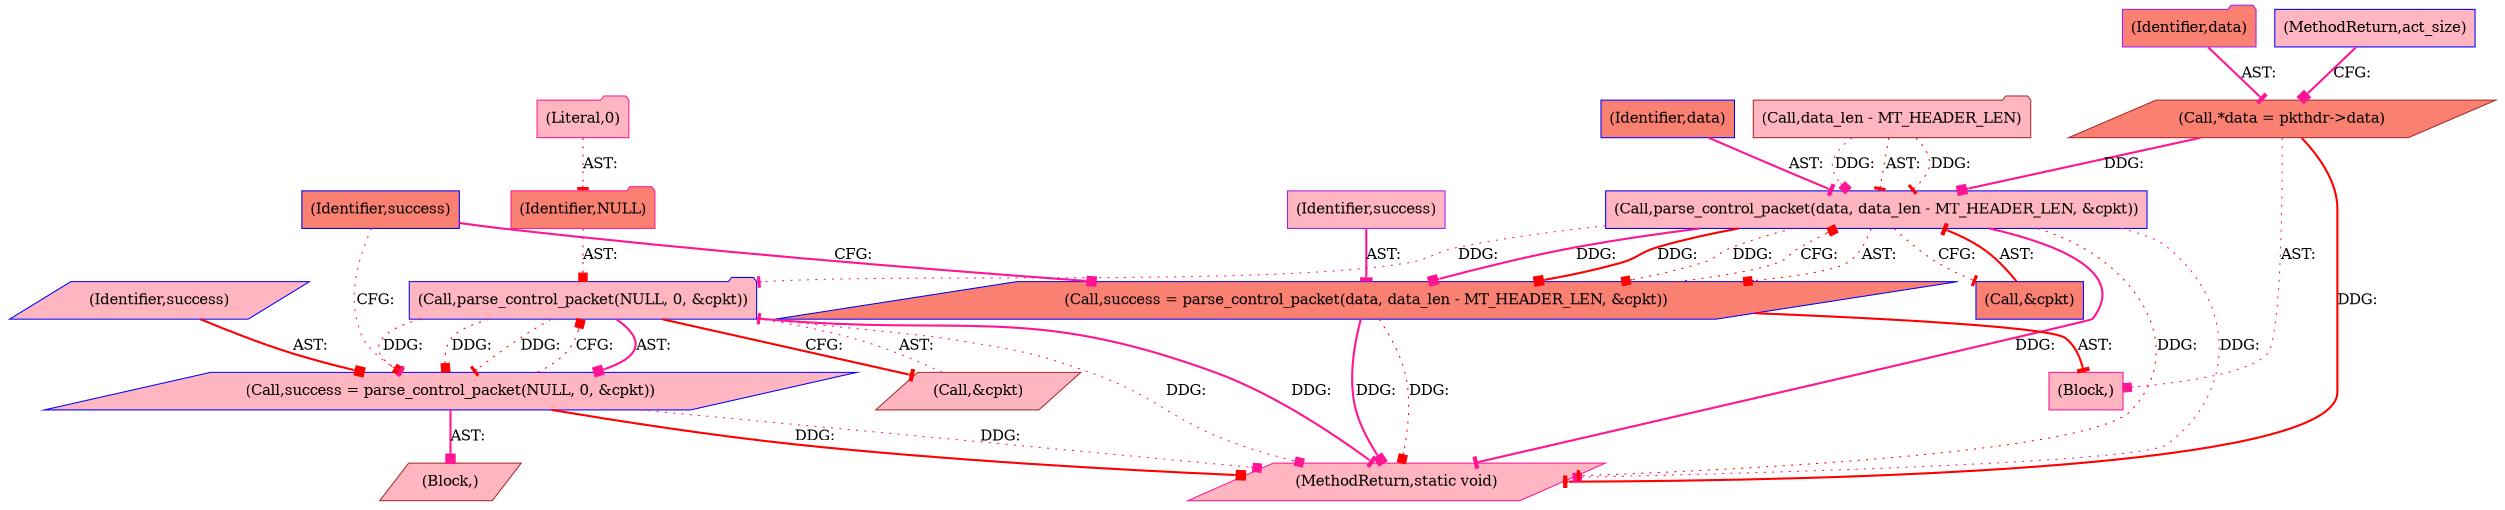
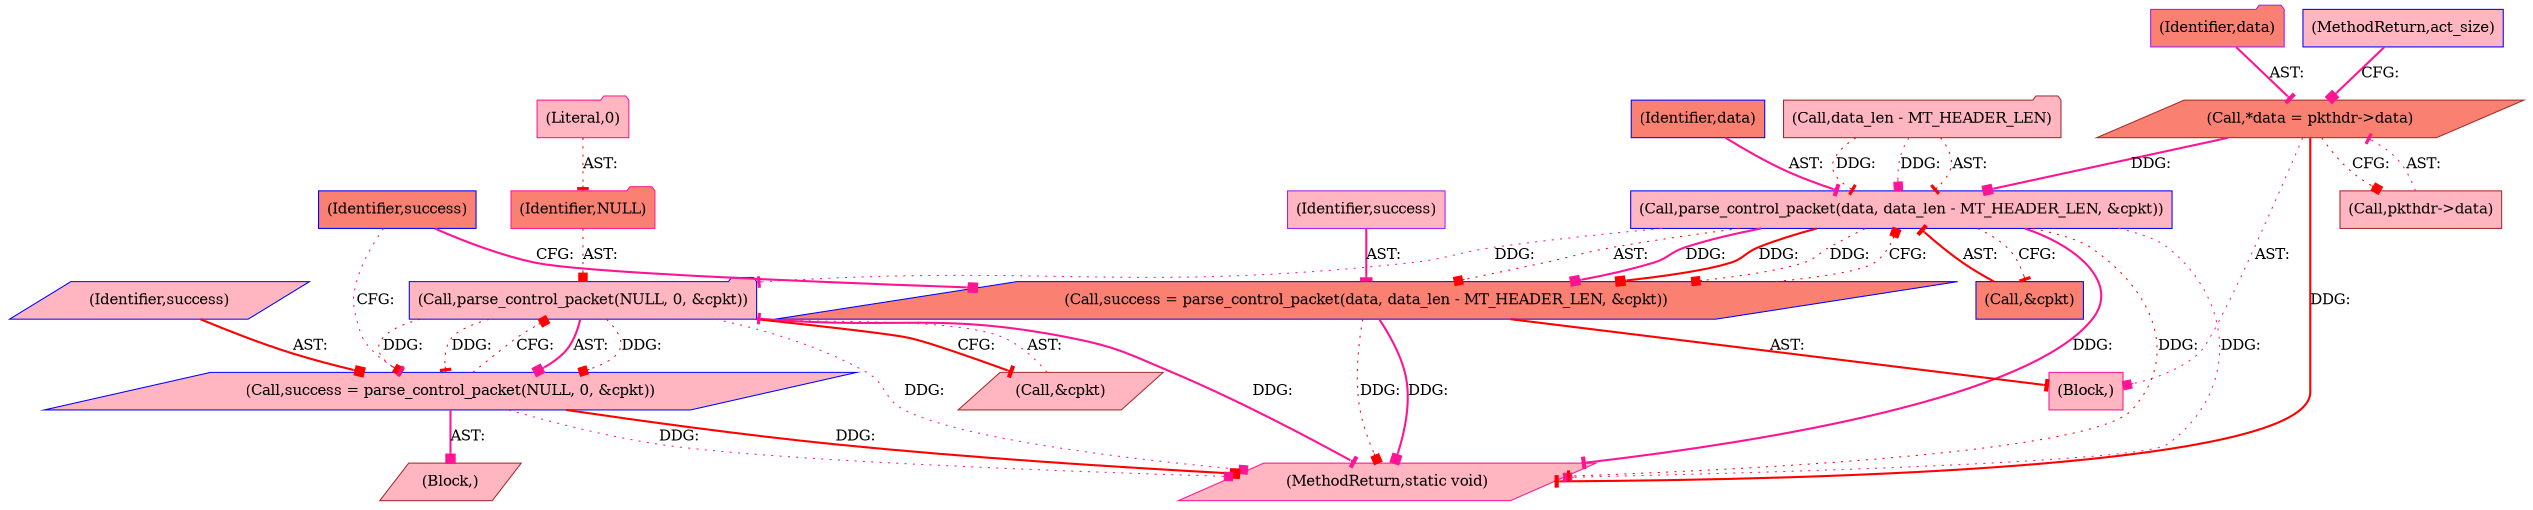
node "(Call,pkthdr->data)": added
